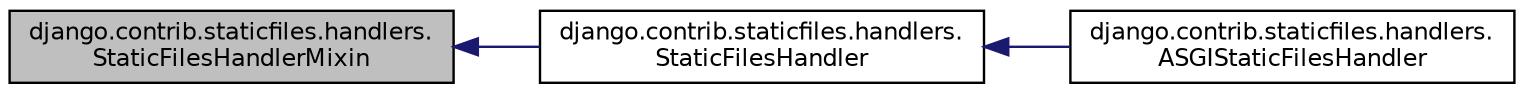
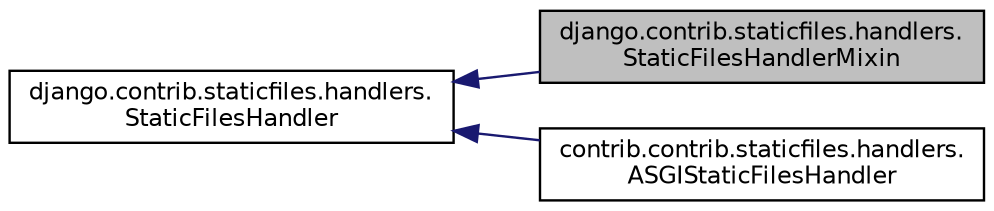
edge "django.contrib.staticfiles.handlers. StaticFilesHandler" -> "django.contrib.staticfiles.handlers. StaticFilesHandlerMixin": reversed
node "django.contrib.staticfiles.handlers. ASGIStaticFilesHandler": label "django.contrib.staticfiles.handlers. ASGIStaticFilesHandler" -> "contrib.contrib.staticfiles.handlers. ASGIStaticFilesHandler"
